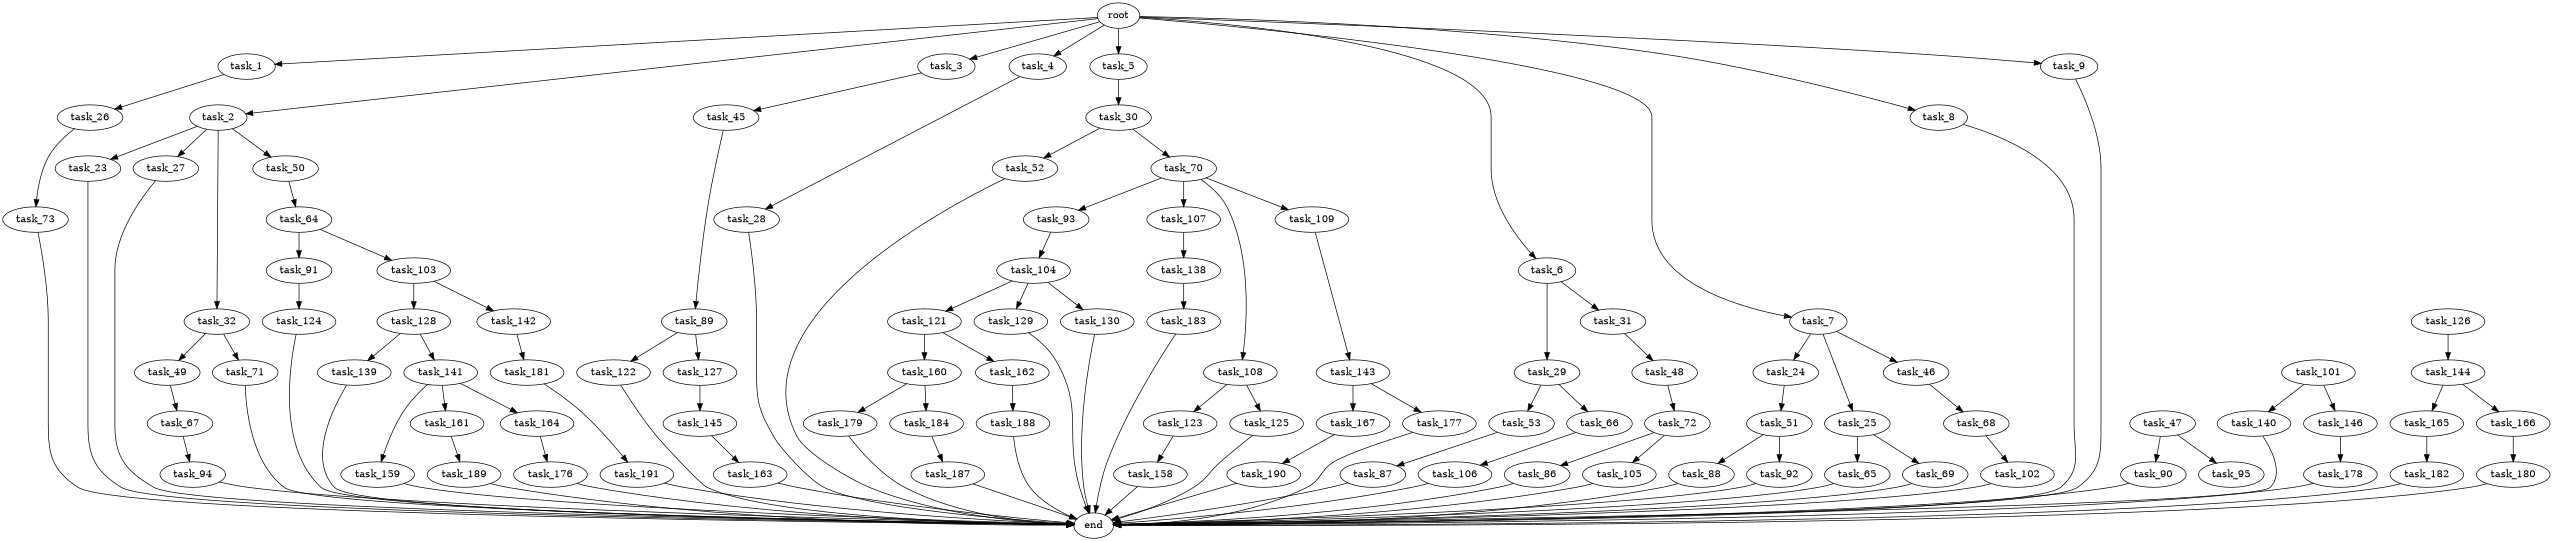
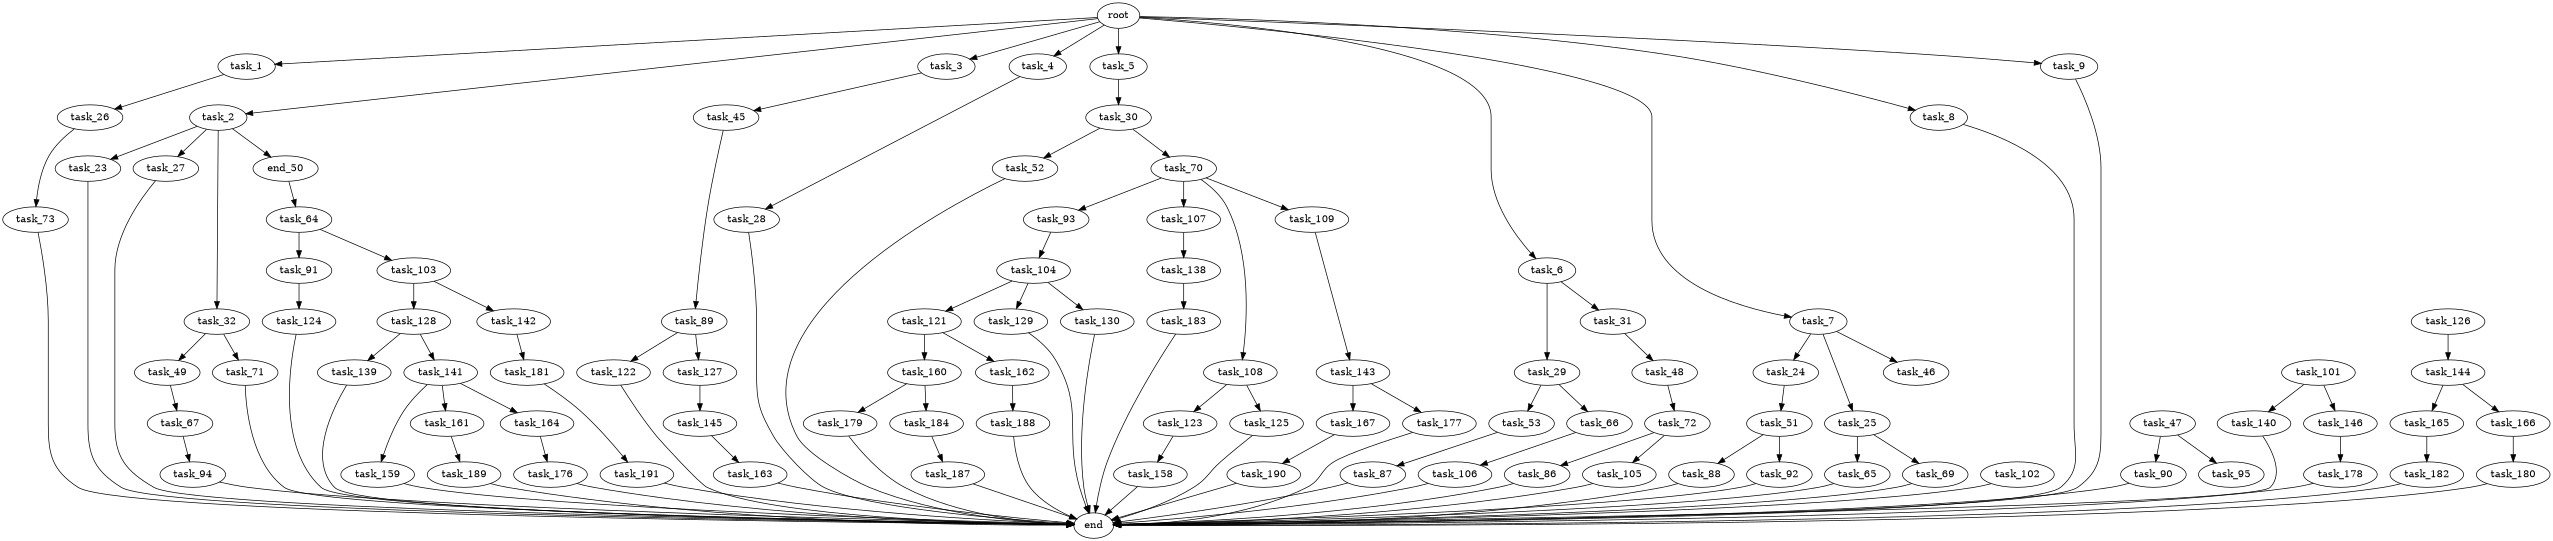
node "task_50": label "task_50" -> "end_50"
node "task_68": removed
